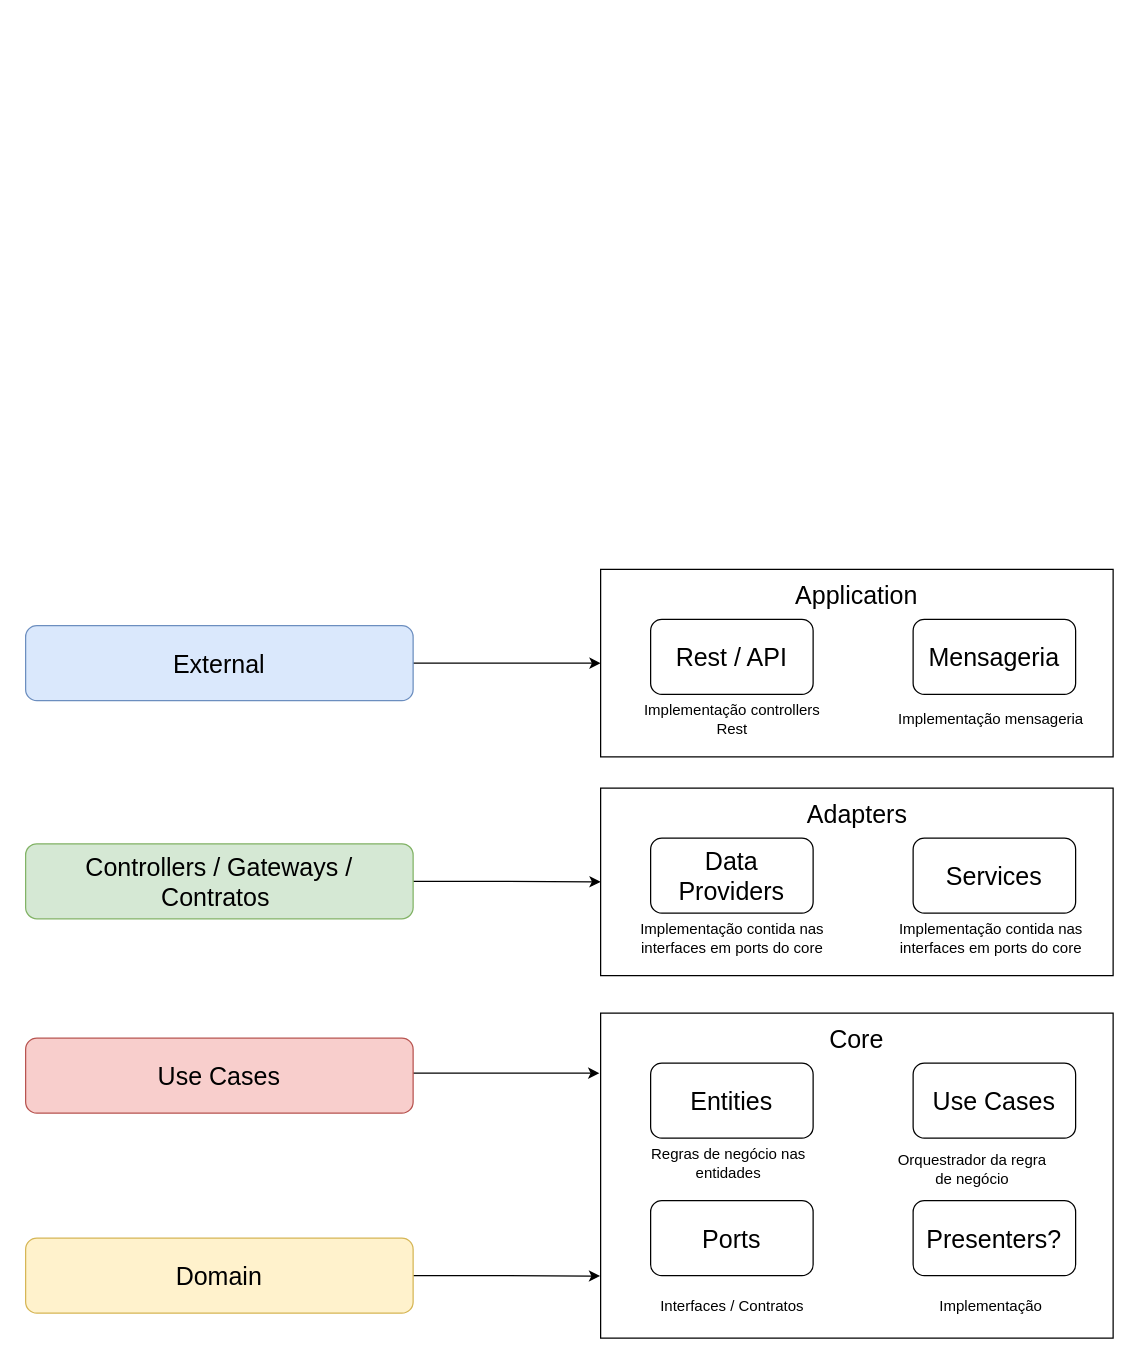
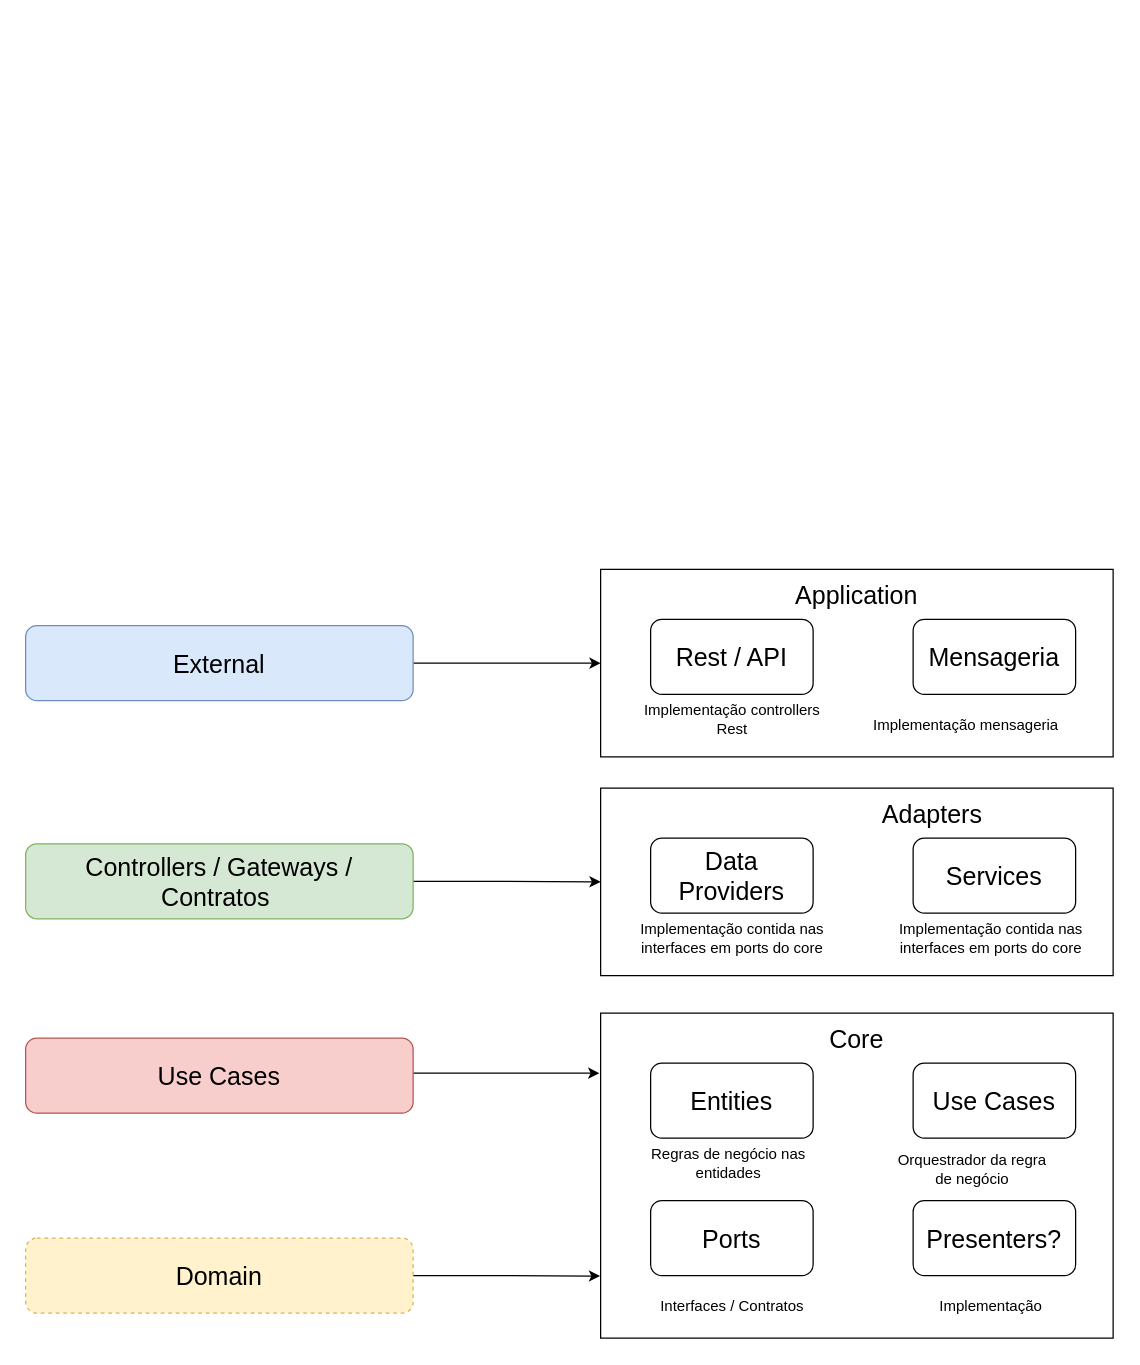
node "Implementação mensageria": moved (991, 719) -> (966, 726)
node "Adapters": moved (857, 813) -> (932, 813)
node "Domain": style solid -> dashed
